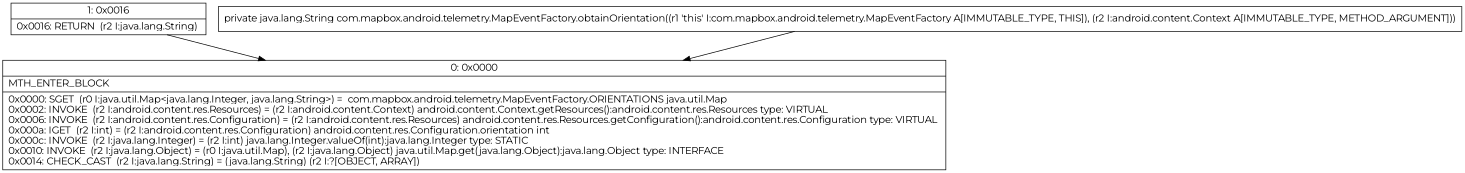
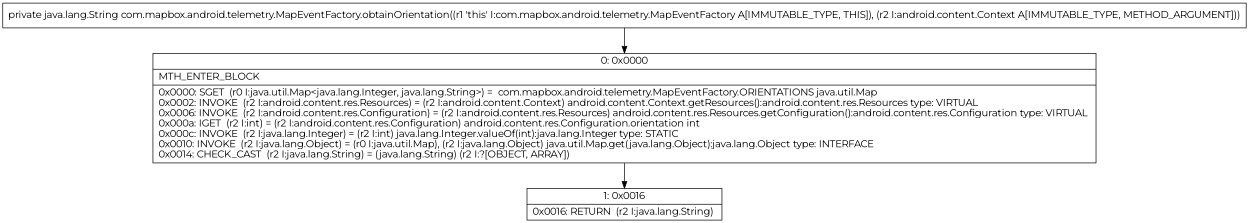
edge "1: 0x0016" -> "0: 0x0000": reversed
